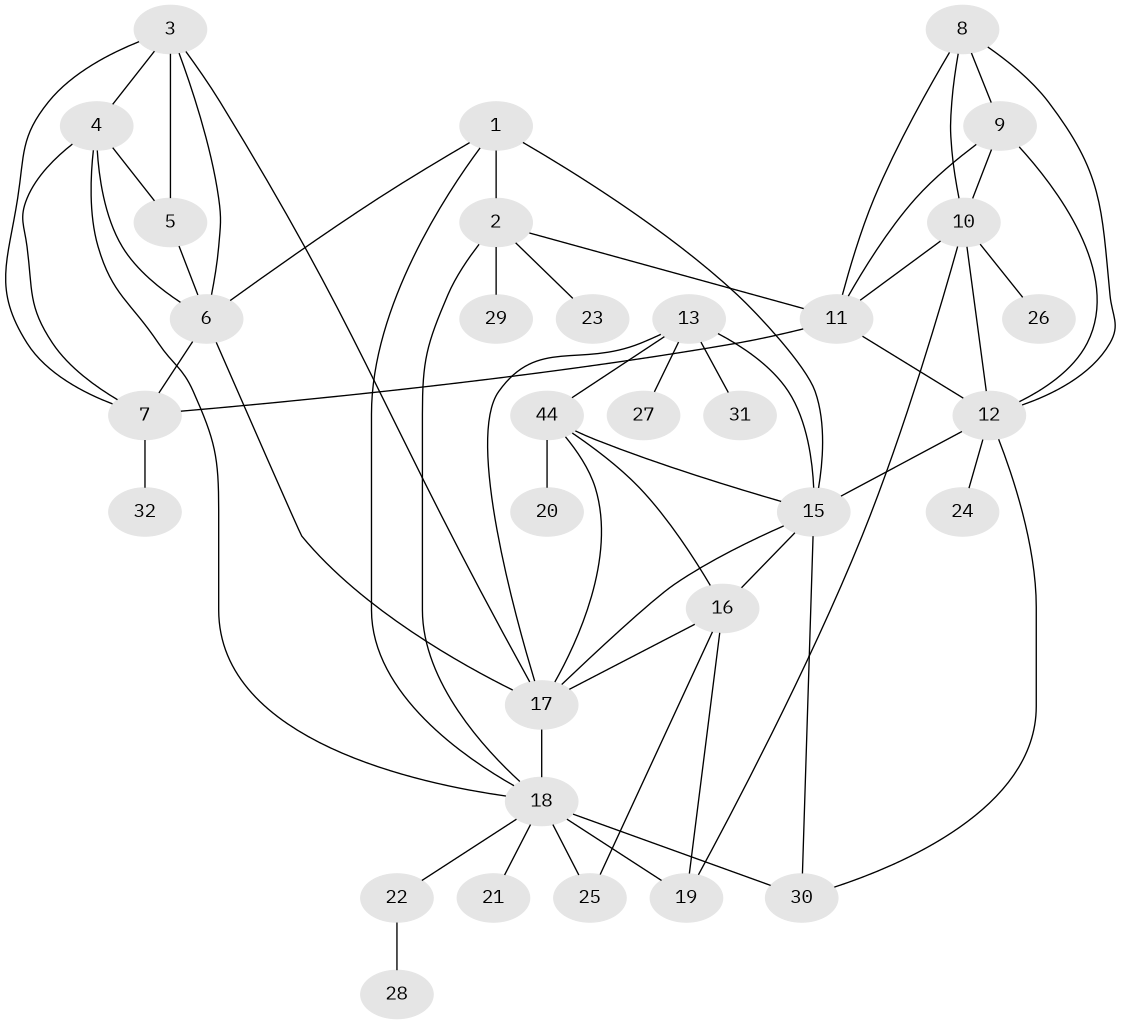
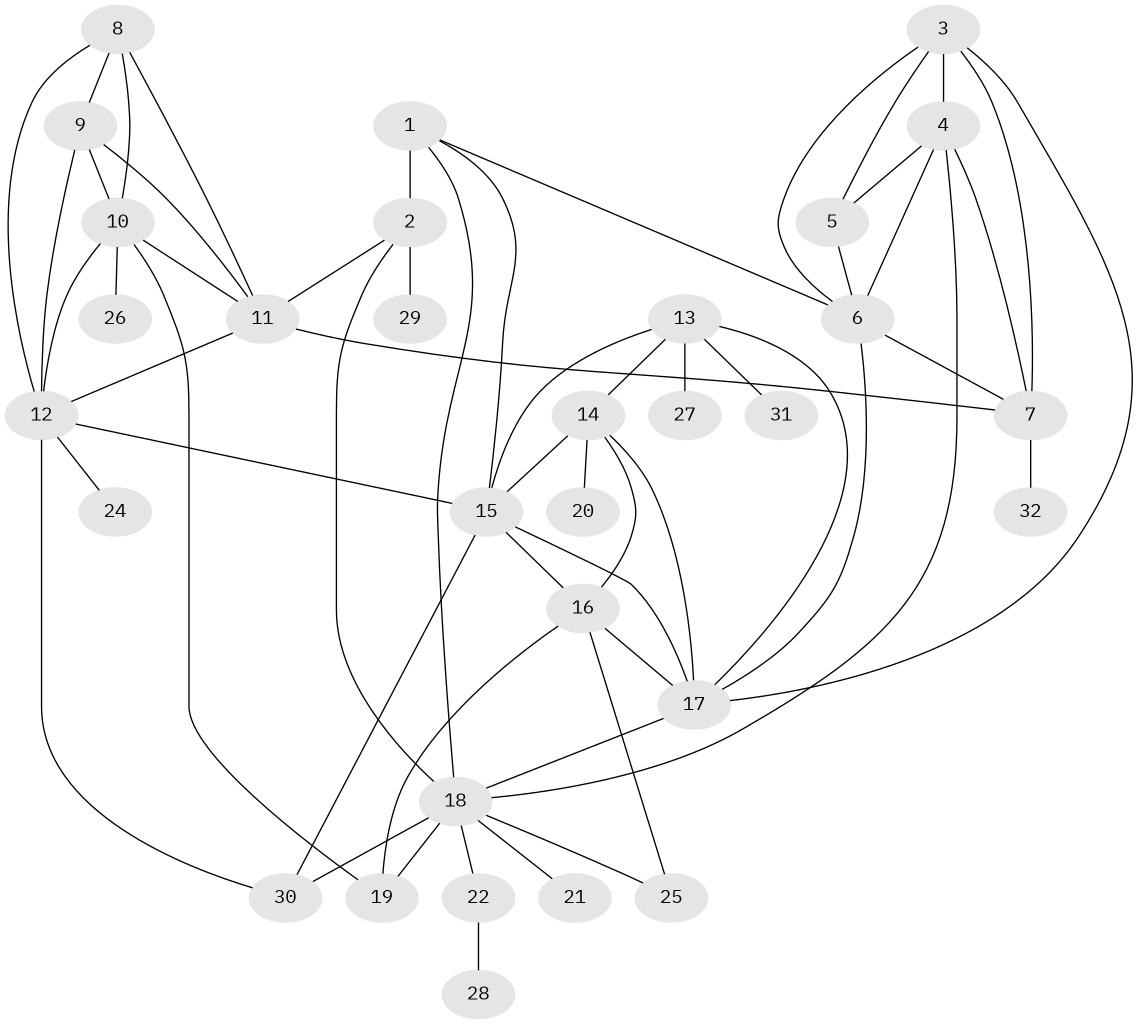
node "23": removed
node "44": label "44" -> "14"
